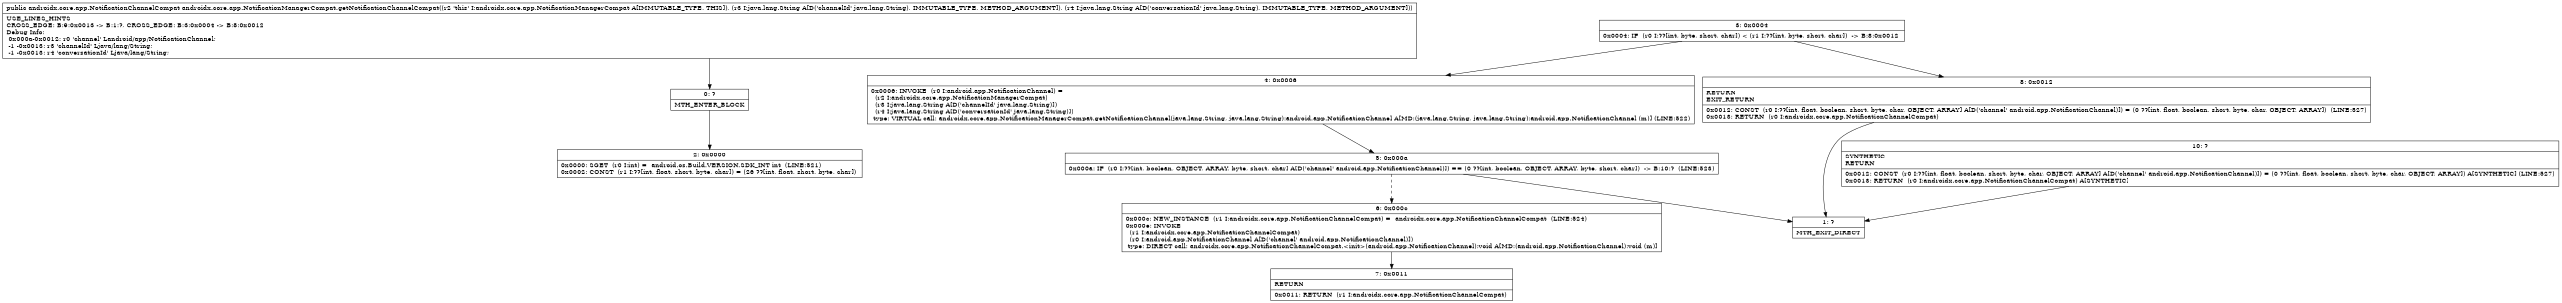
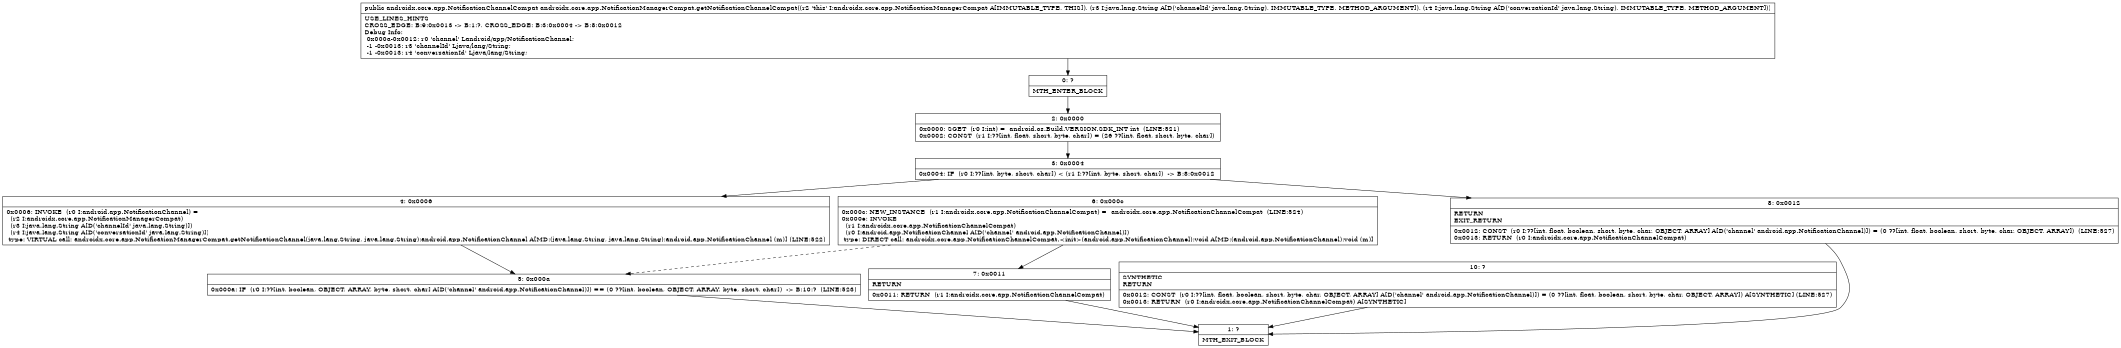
edge "2: 0x0000" -> "3: 0x0004": added
edge "5: 0x000a" -> "6: 0x000c": reversed
node "1: ?": text "MTH_EXIT_DIRECT" -> "MTH_EXIT_BLOCK"
edge "7: 0x0011" -> "1: ?": added
